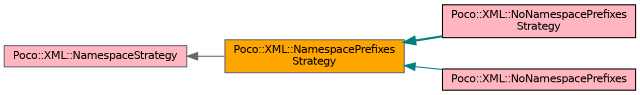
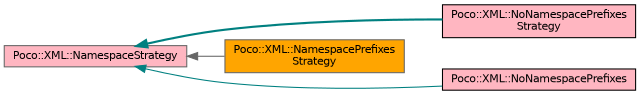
edge "Poco::XML::NoNamespacePrefixes Strategy" -> "Poco::XML::NamespacePrefixes Strategy": now "Poco::XML::NoNamespacePrefixes Strategy" -> "Poco::XML::NamespaceStrategy"
edge "Poco::XML::NoNamespacePrefixes" -> "Poco::XML::NamespacePrefixes Strategy": now "Poco::XML::NoNamespacePrefixes" -> "Poco::XML::NamespaceStrategy"
